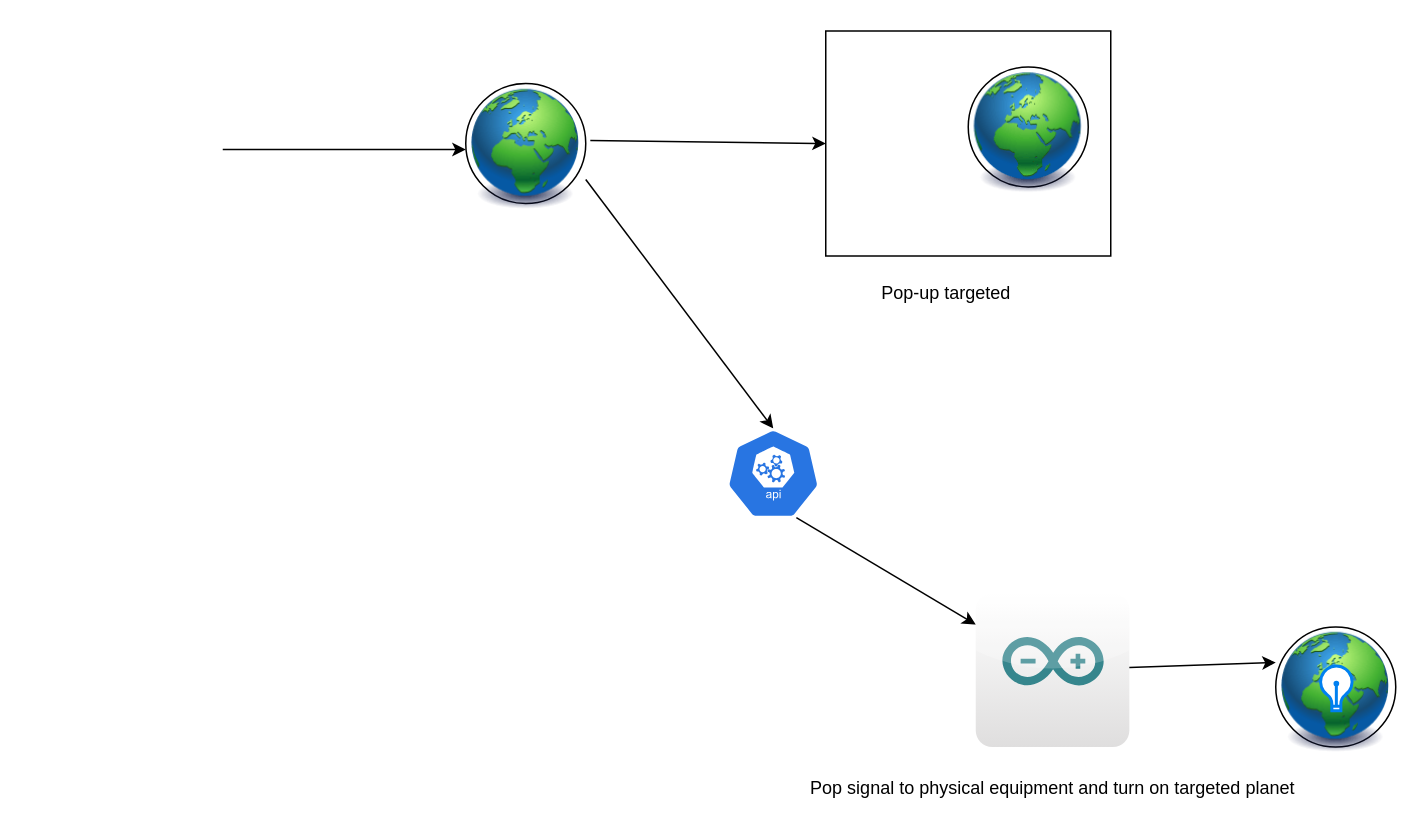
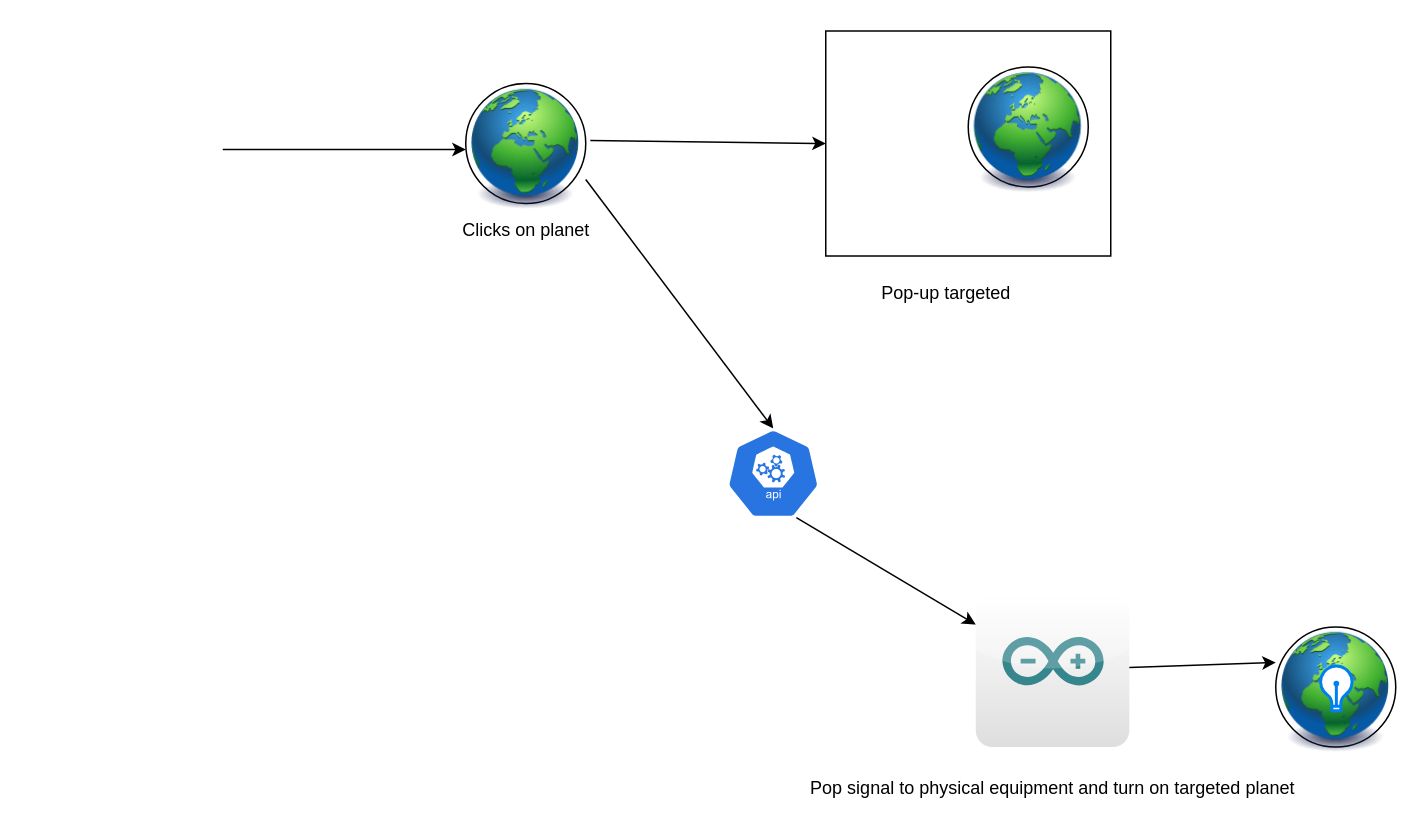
node "Clicks on planet": added
